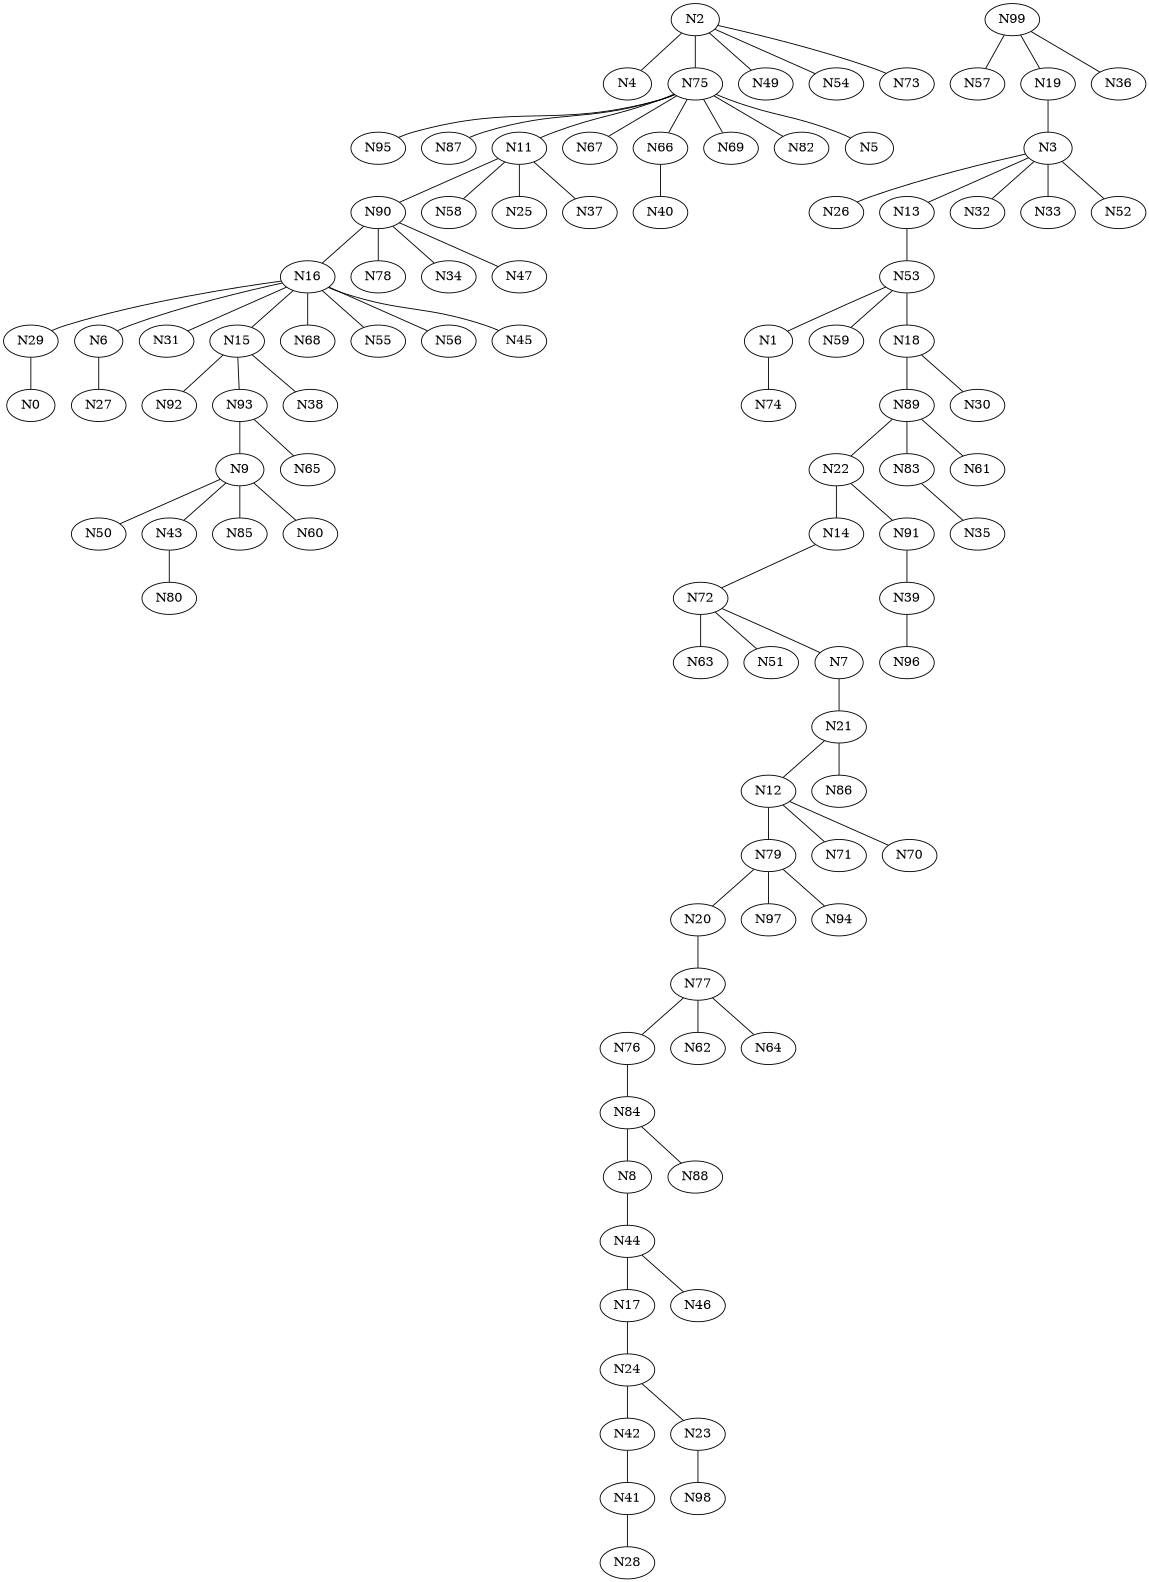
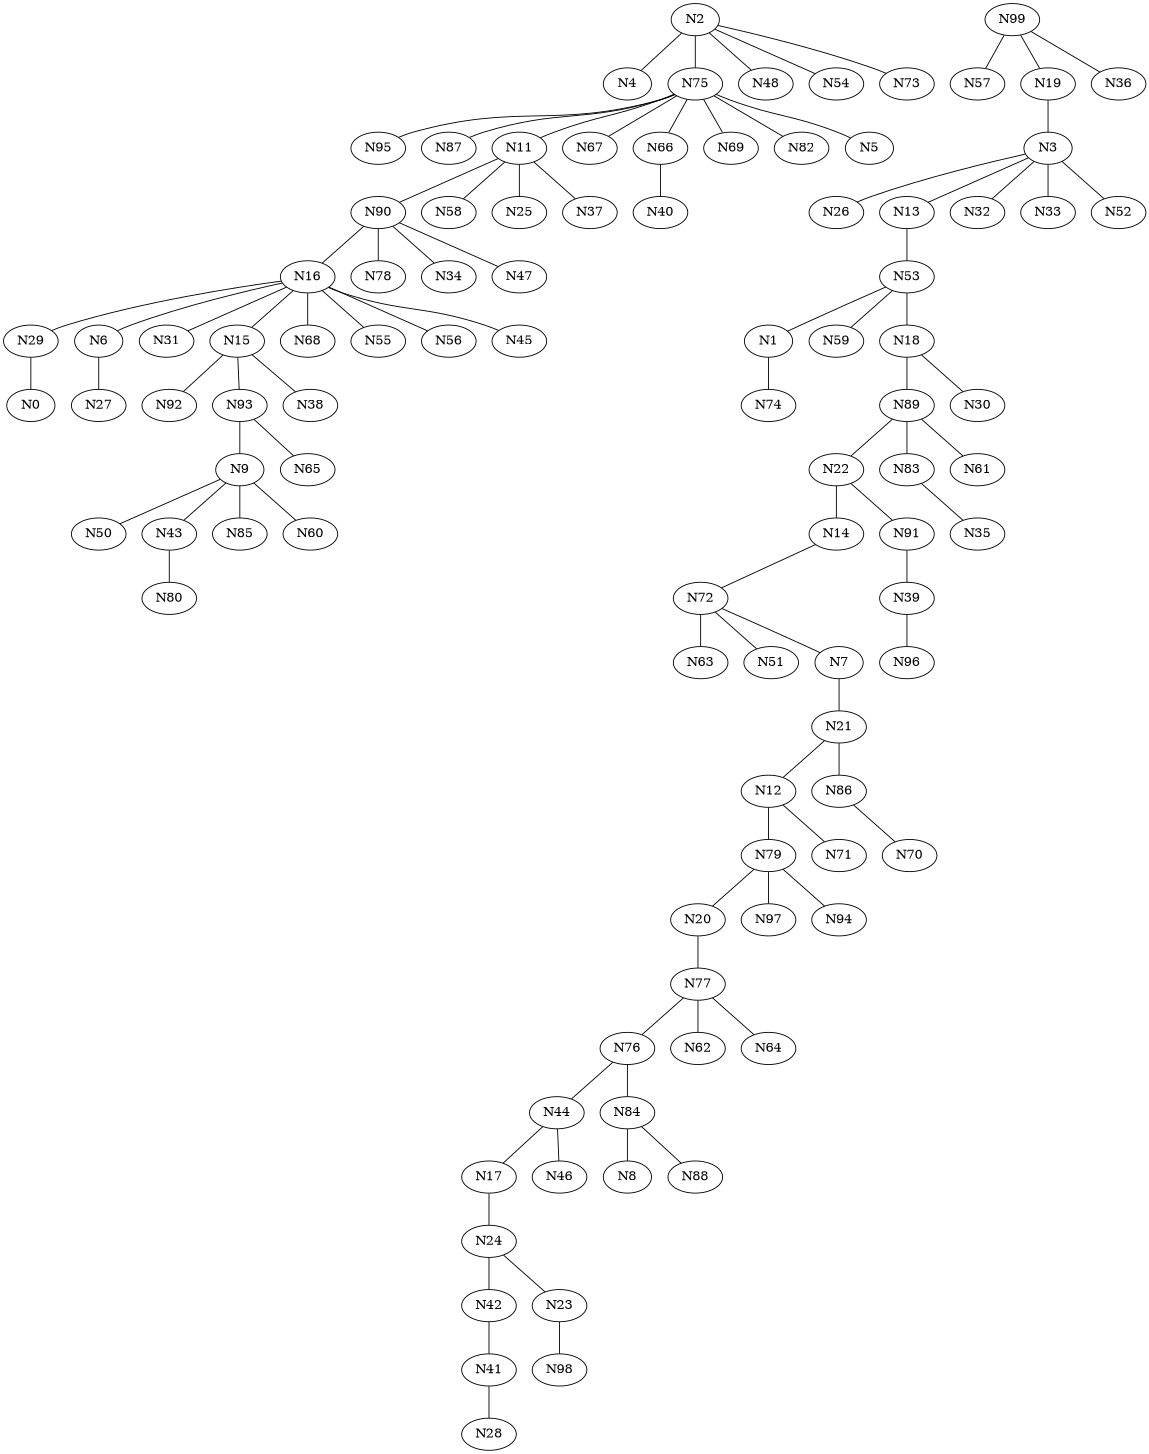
node "N49": label "N49" -> "N48"
edge "N12" -- "N70": now "N86" -- "N70"
edge "N8" -- "N44": now "N76" -- "N44"
